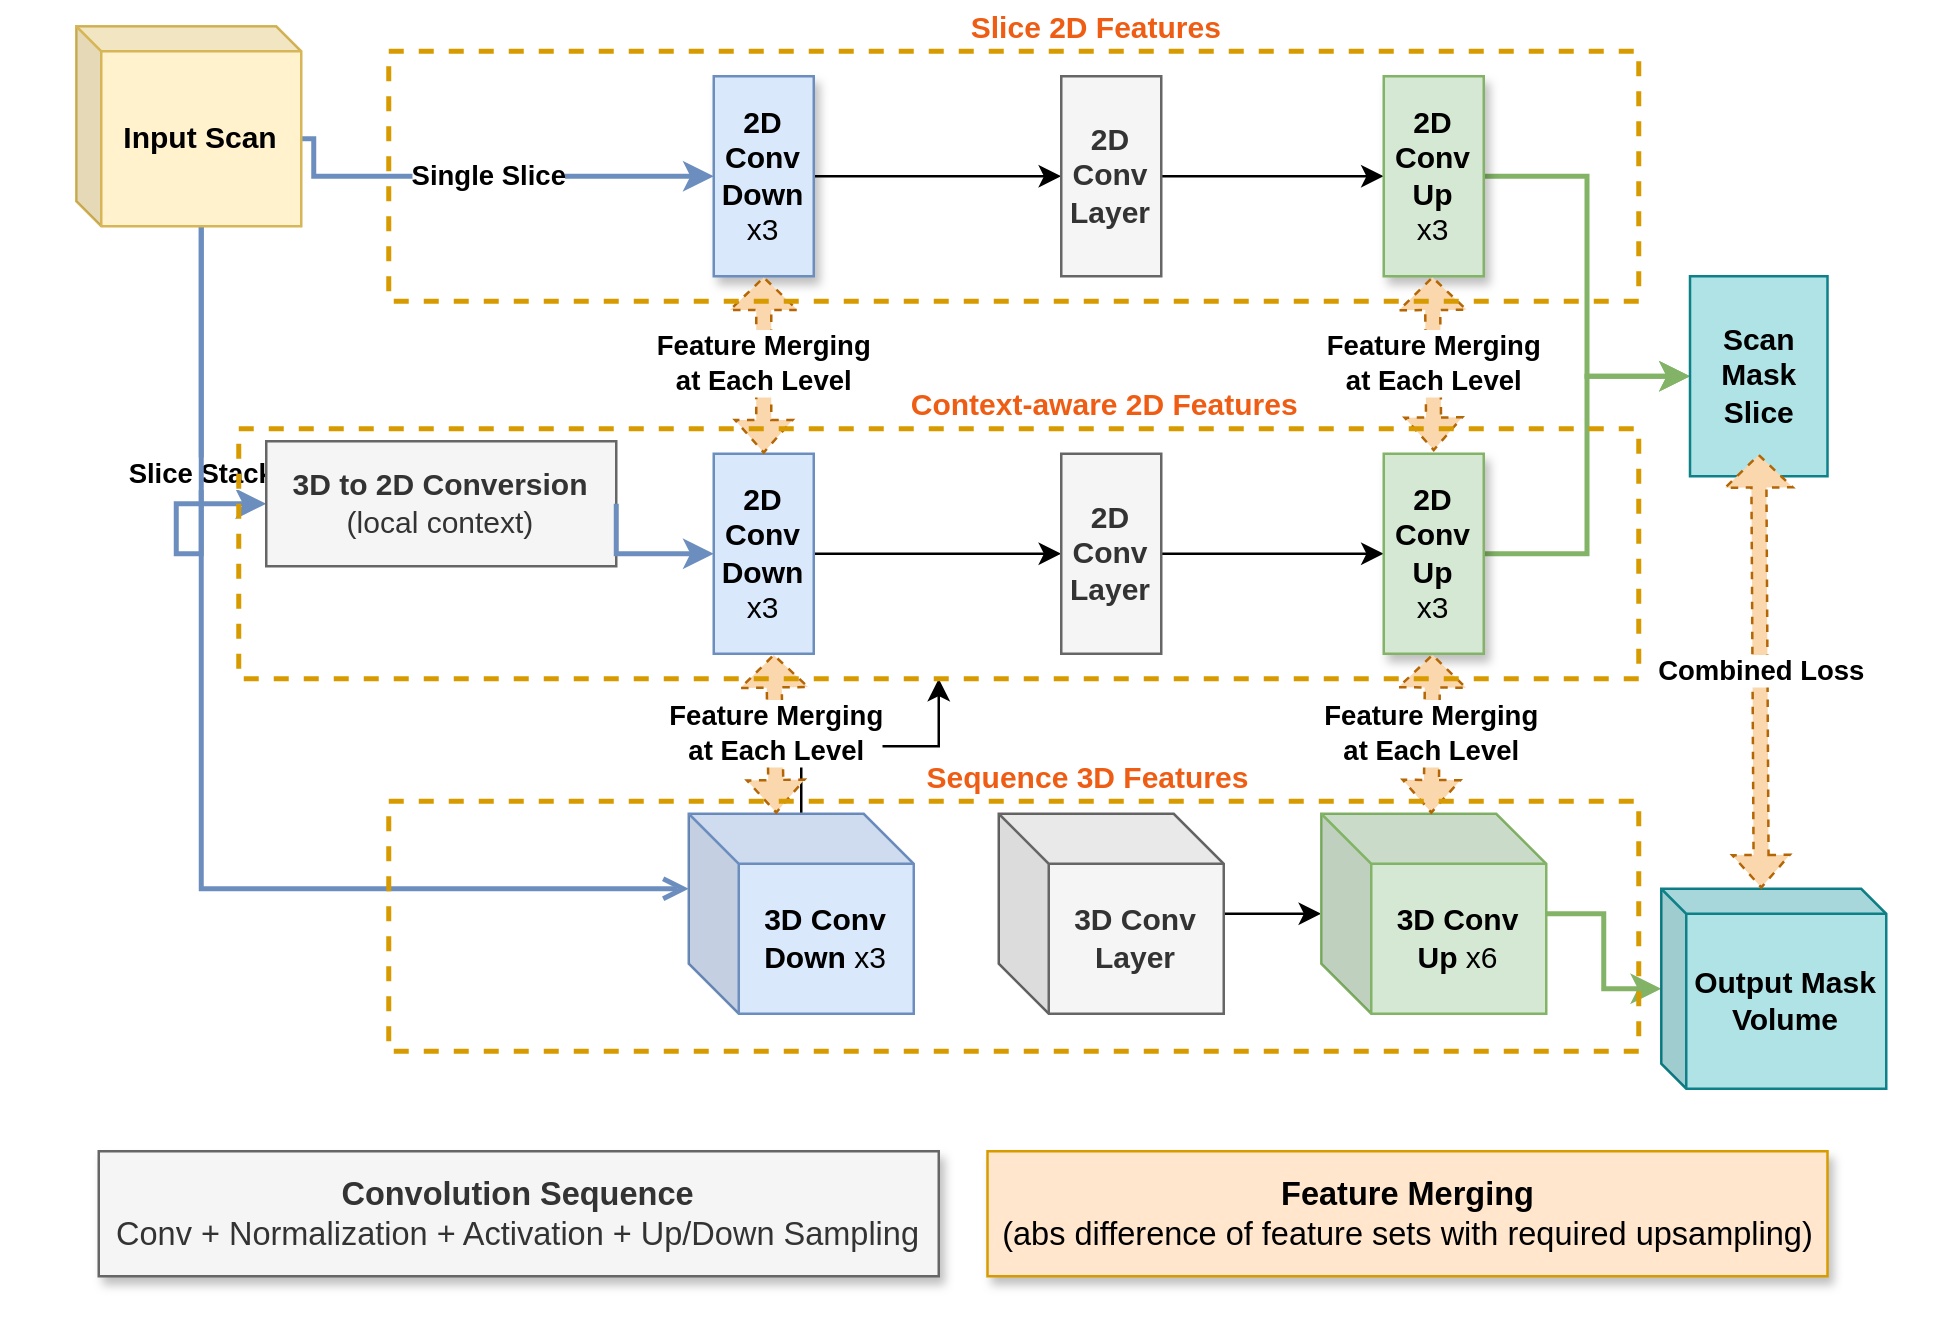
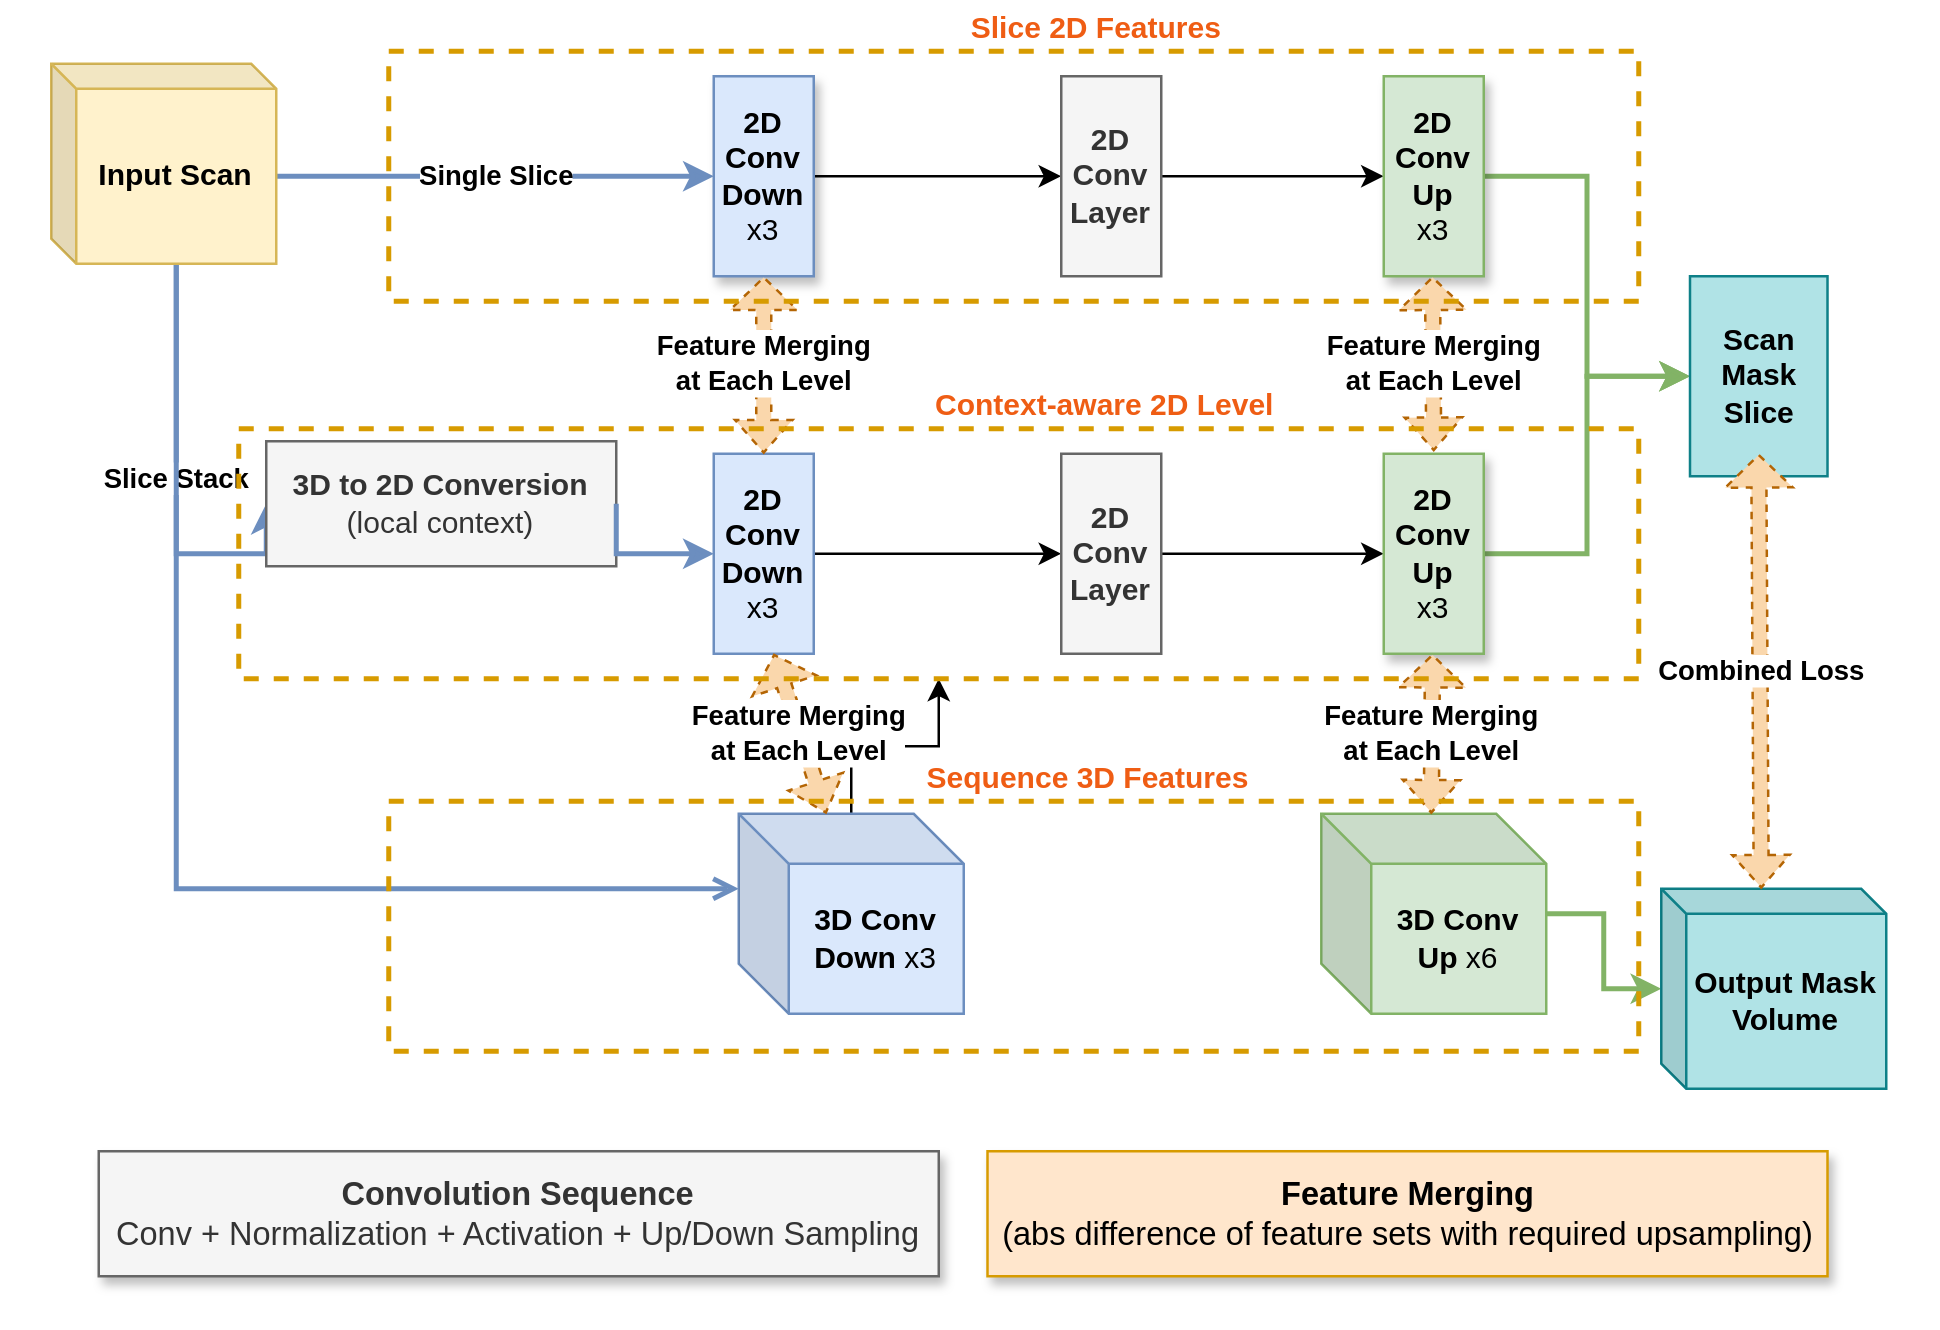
node "Input Scan": moved (189, 126) -> (164, 164)
node "Context-aware 2D Features": label "Context-aware 2D Features" -> "Context-aware 2D Level"
node "3D Conv Down x3": moved (801, 914) -> (851, 914)
node "3D Conv Layer": removed
edge "3D Conv Layer" -> "3D Conv Up x6": removed
